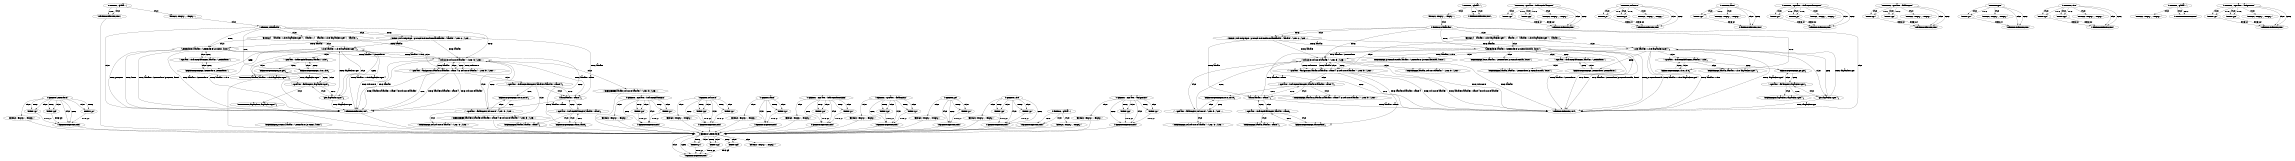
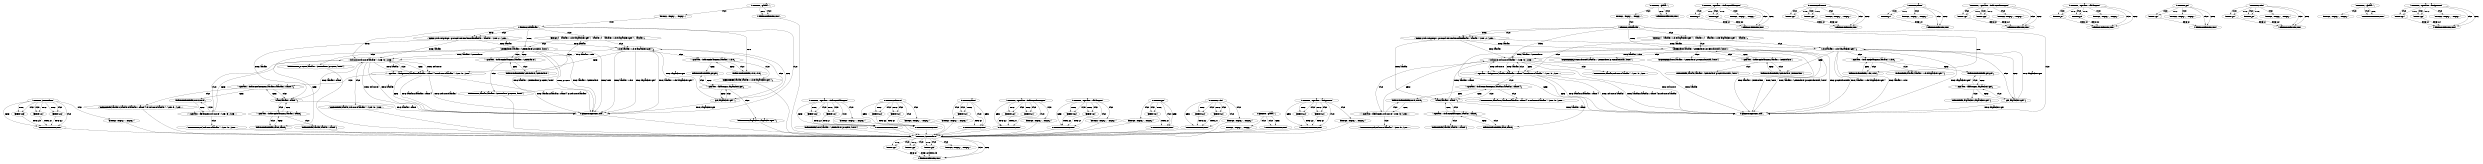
edge "(SetRenderer,handler->SetRenderer(process_, host_))" -> "(IDENTIFIER,process_,handler->SetRenderer(process_, host_))": added, label "AST:"
node "(IDENTIFIER,handler,handler->SetRenderer(process_, host_))": added
node "(IDENTIFIER,host_,handler->SetRenderer(process_, host_))": added
